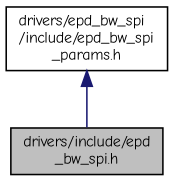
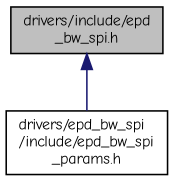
edge "drivers/include/epd _bw_spi.h" -> "drivers/epd_bw_spi /include/epd_bw_spi _params.h": reversed
